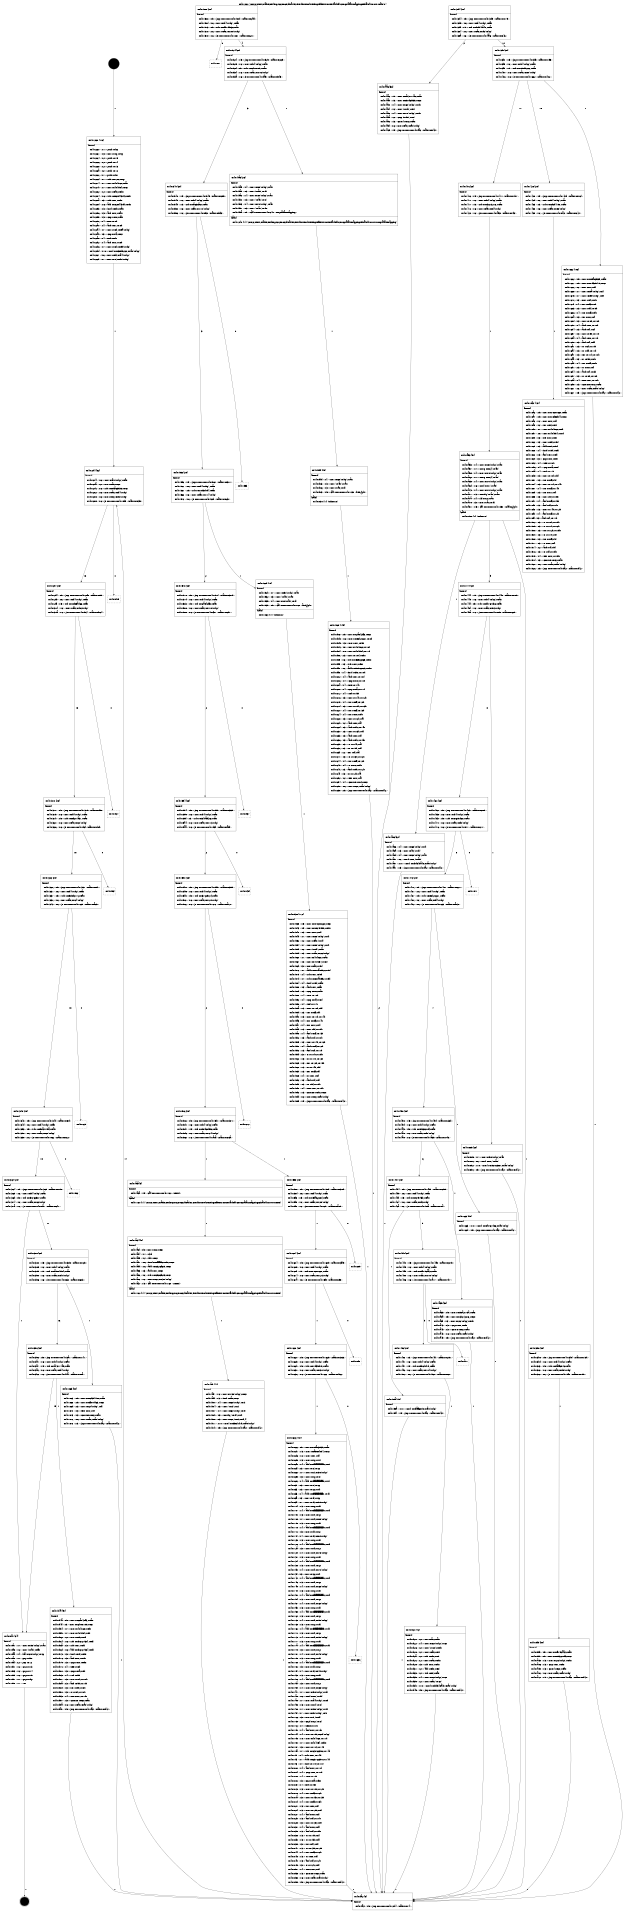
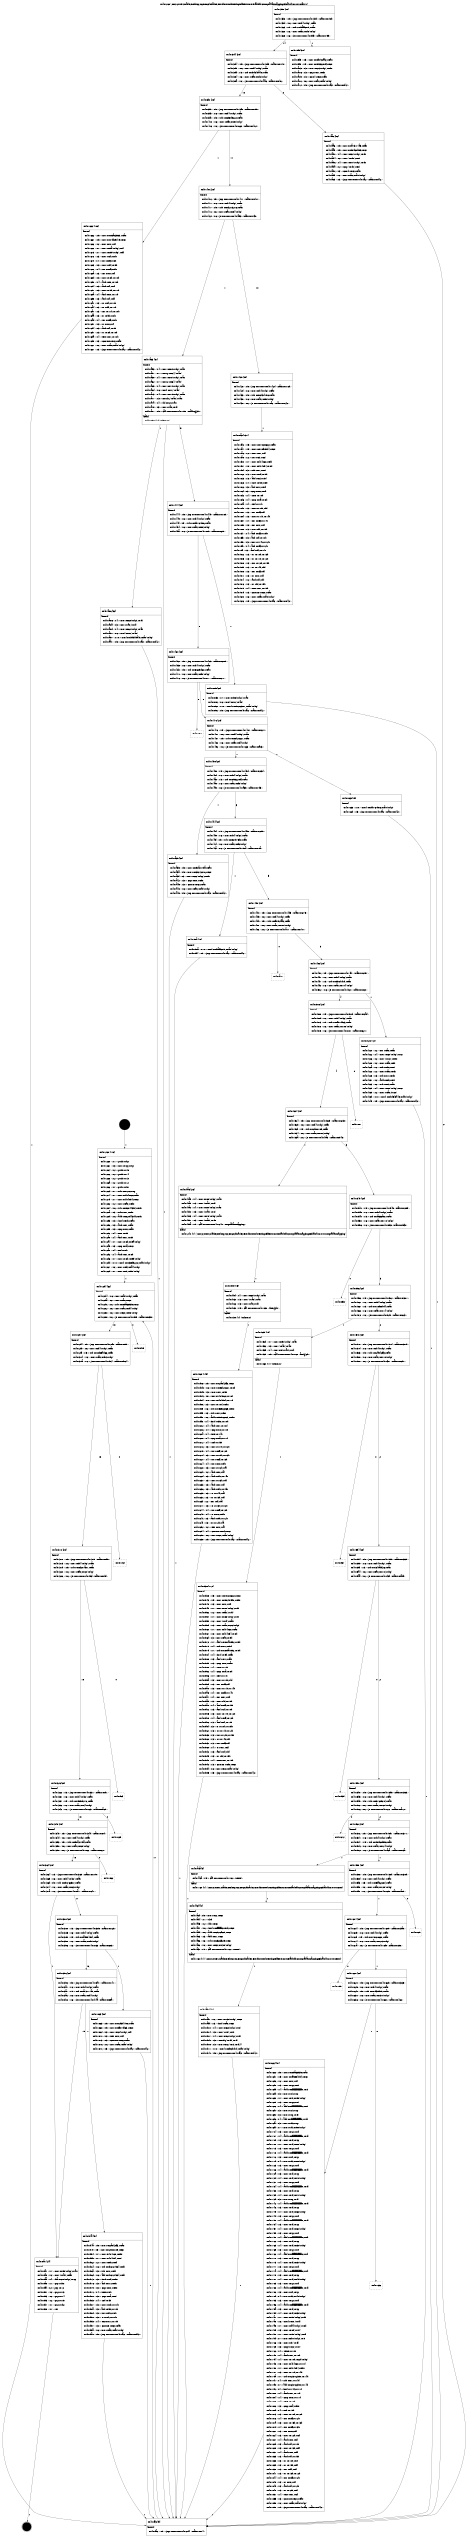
edge "0x4013b8 [28]" -> "0x4013d4 [28]": added, label "14"
edge "0x4013f0 [28]" -> "0x401428 [28]": now "0x40140c [28]" -> "0x401428 [28]"
edge "0x4014ec [28]" -> "0x401508 [28]": added, label "4"
edge "0x4019f9 [30]" -> "0x401fa2 [5]": removed, label "1"
